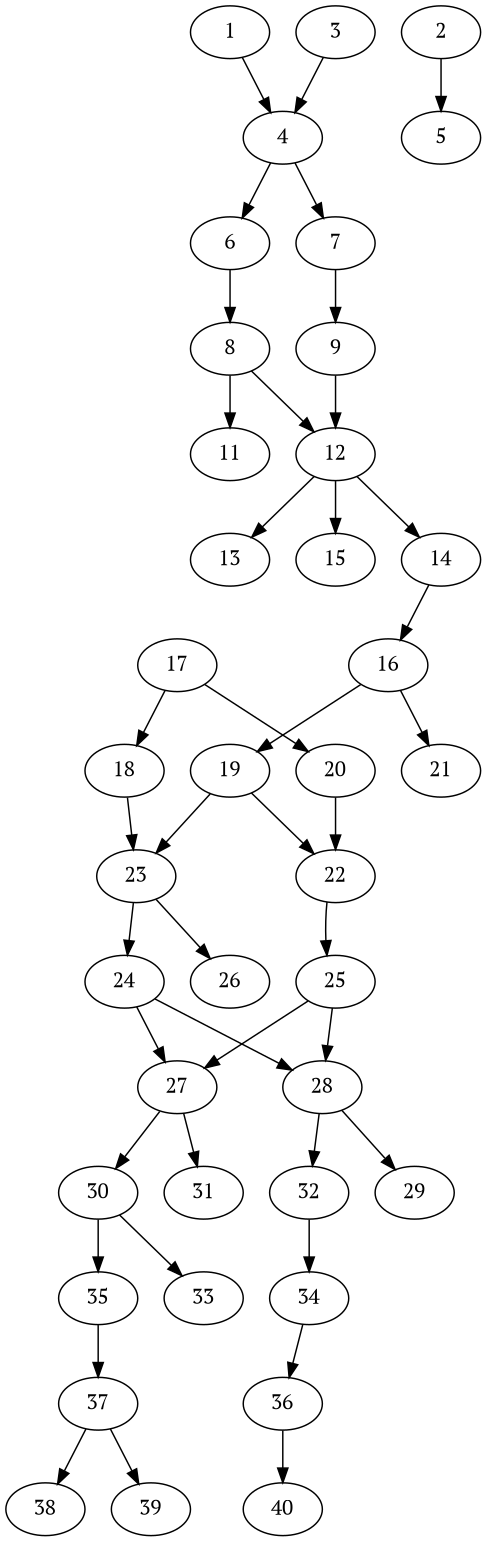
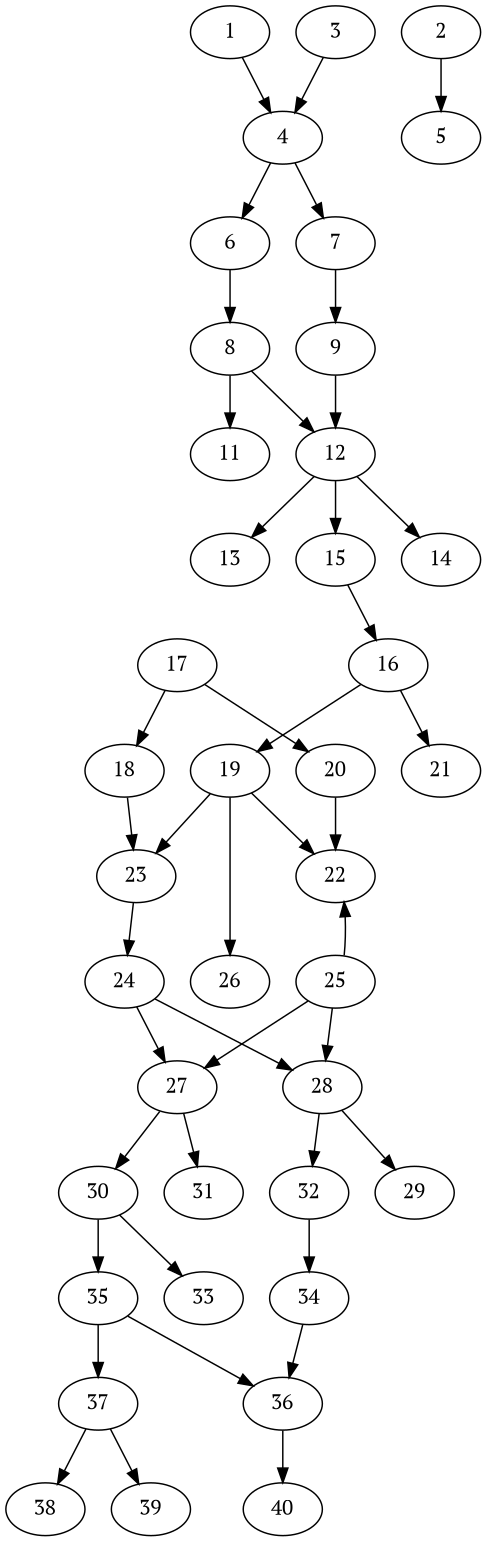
edge "14" -> "16": now "15" -> "16"
edge "22" -> "25": reversed
edge "23" -> "26": now "19" -> "26"
edge "35" -> "36": added
